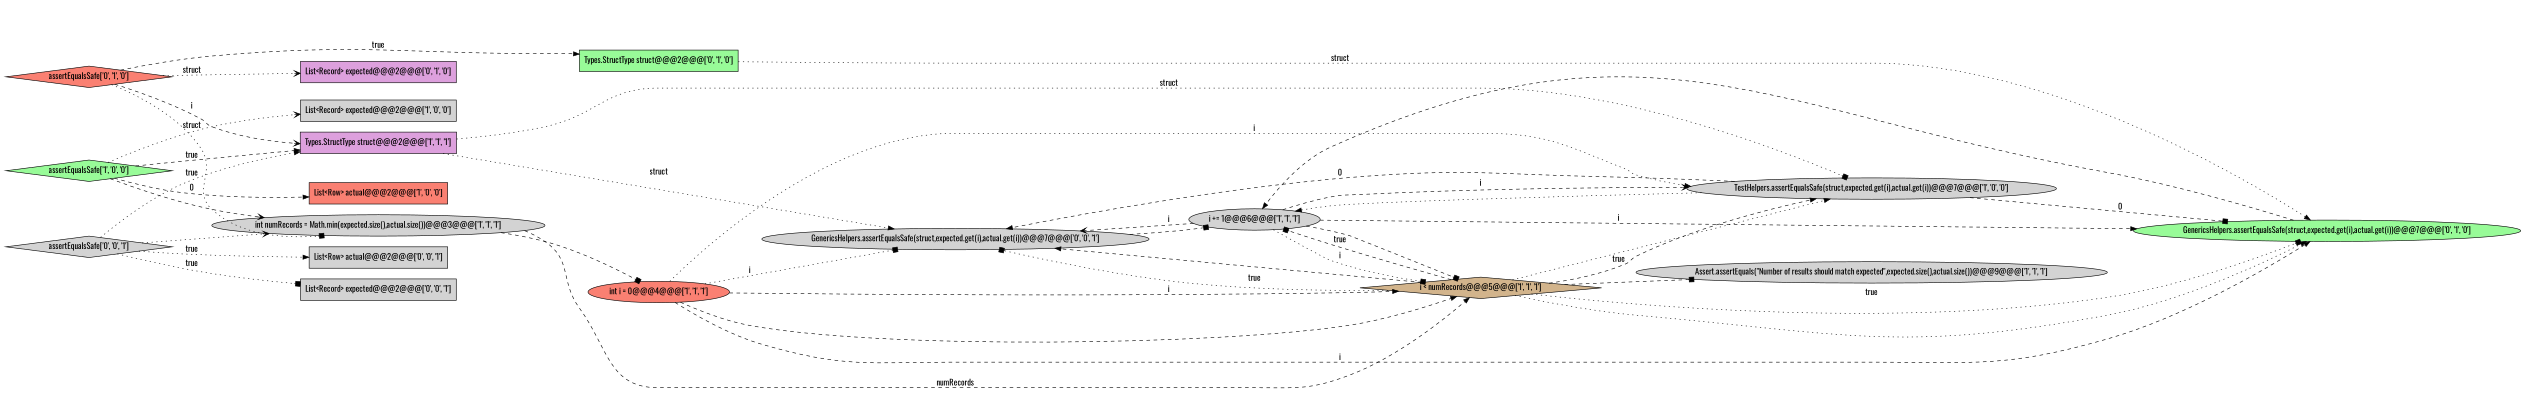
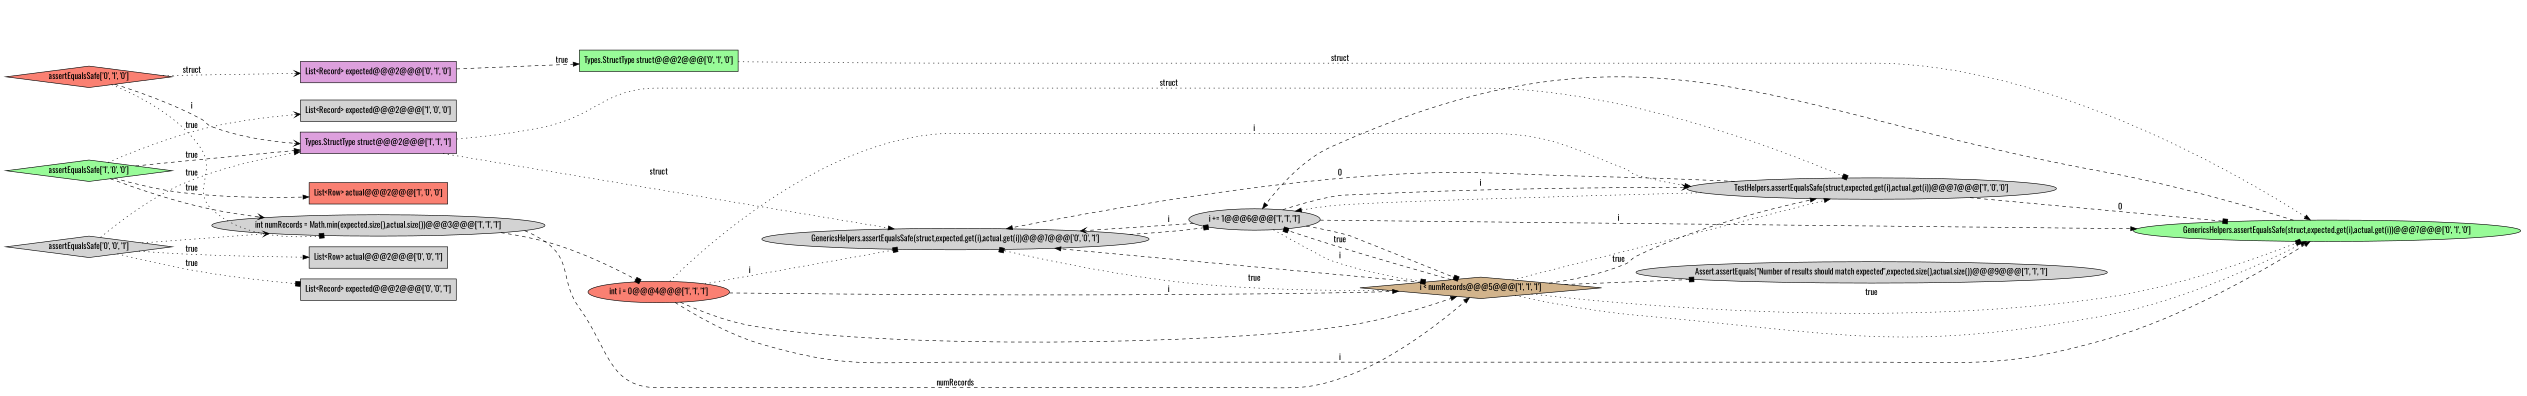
edge "assertEqualsSafe['0', '1', '0']" -> "Types.StructType struct@@@2@@@['0', '1', '0']": now "List<Record> expected@@@2@@@['0', '1', '0']" -> "Types.StructType struct@@@2@@@['0', '1', '0']"
edge "assertEqualsSafe['1', '0', '0']" -> "List<Record> expected@@@2@@@['1', '0', '0']": label "struct" -> "true"
edge "assertEqualsSafe['1', '0', '0']" -> "List<Row> actual@@@2@@@['1', '0', '0']": label "0" -> "true"
